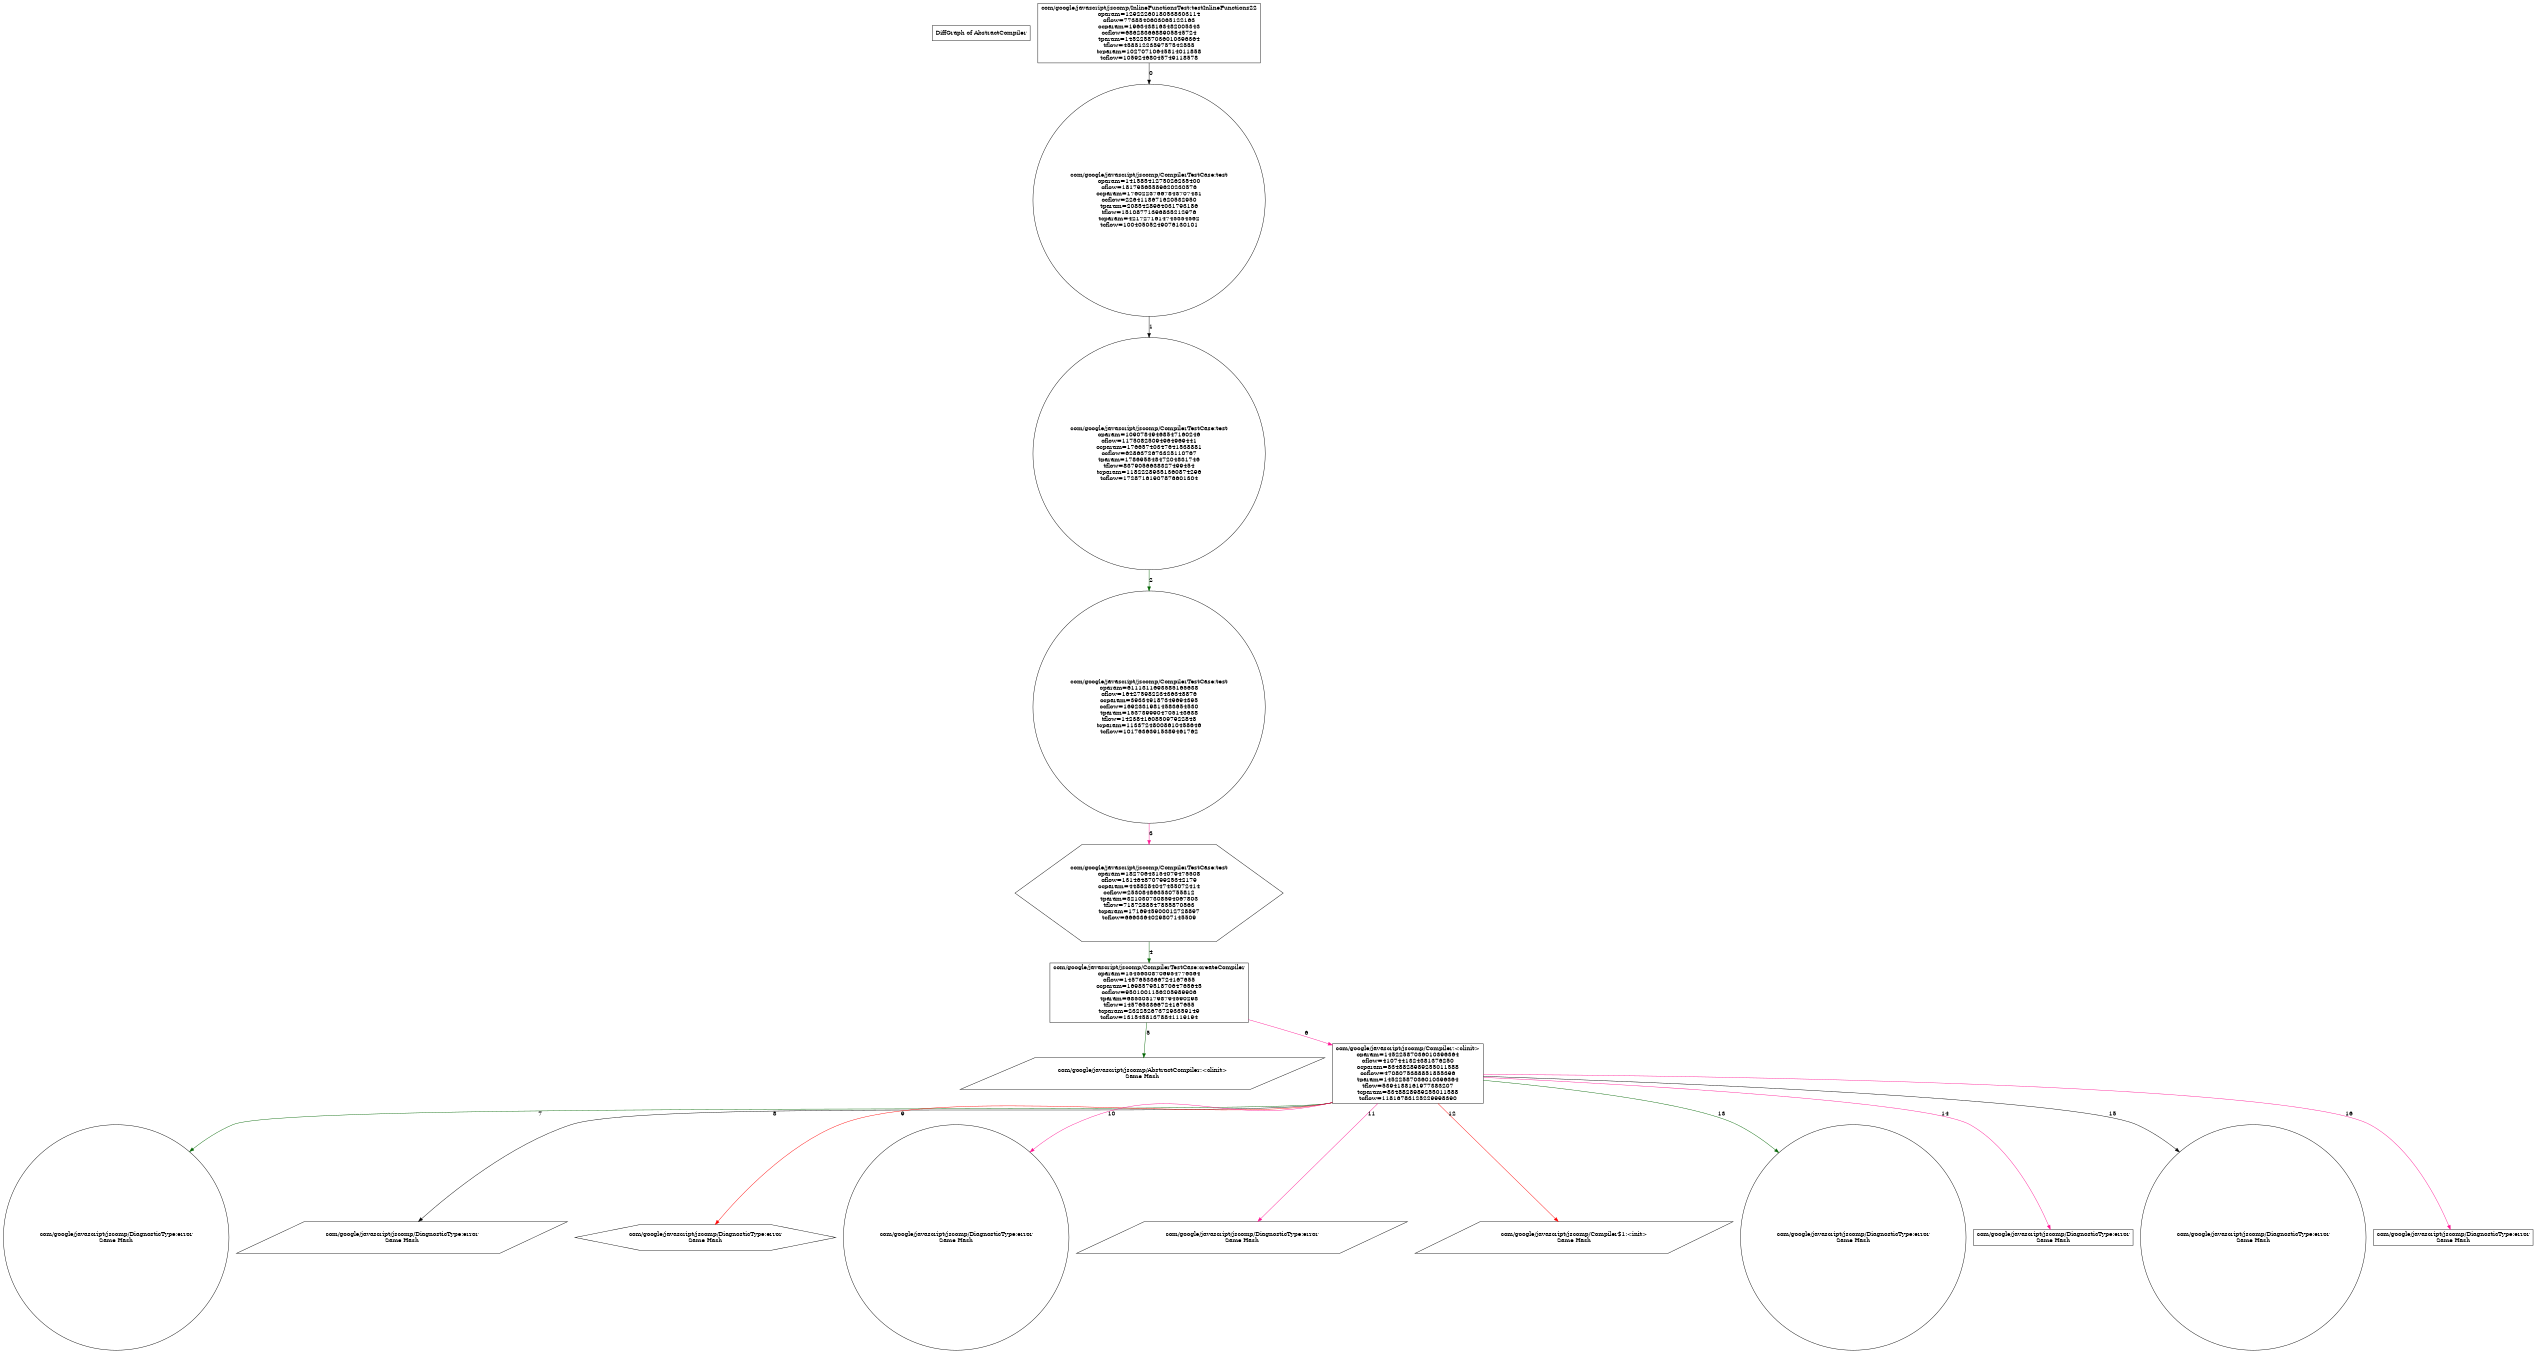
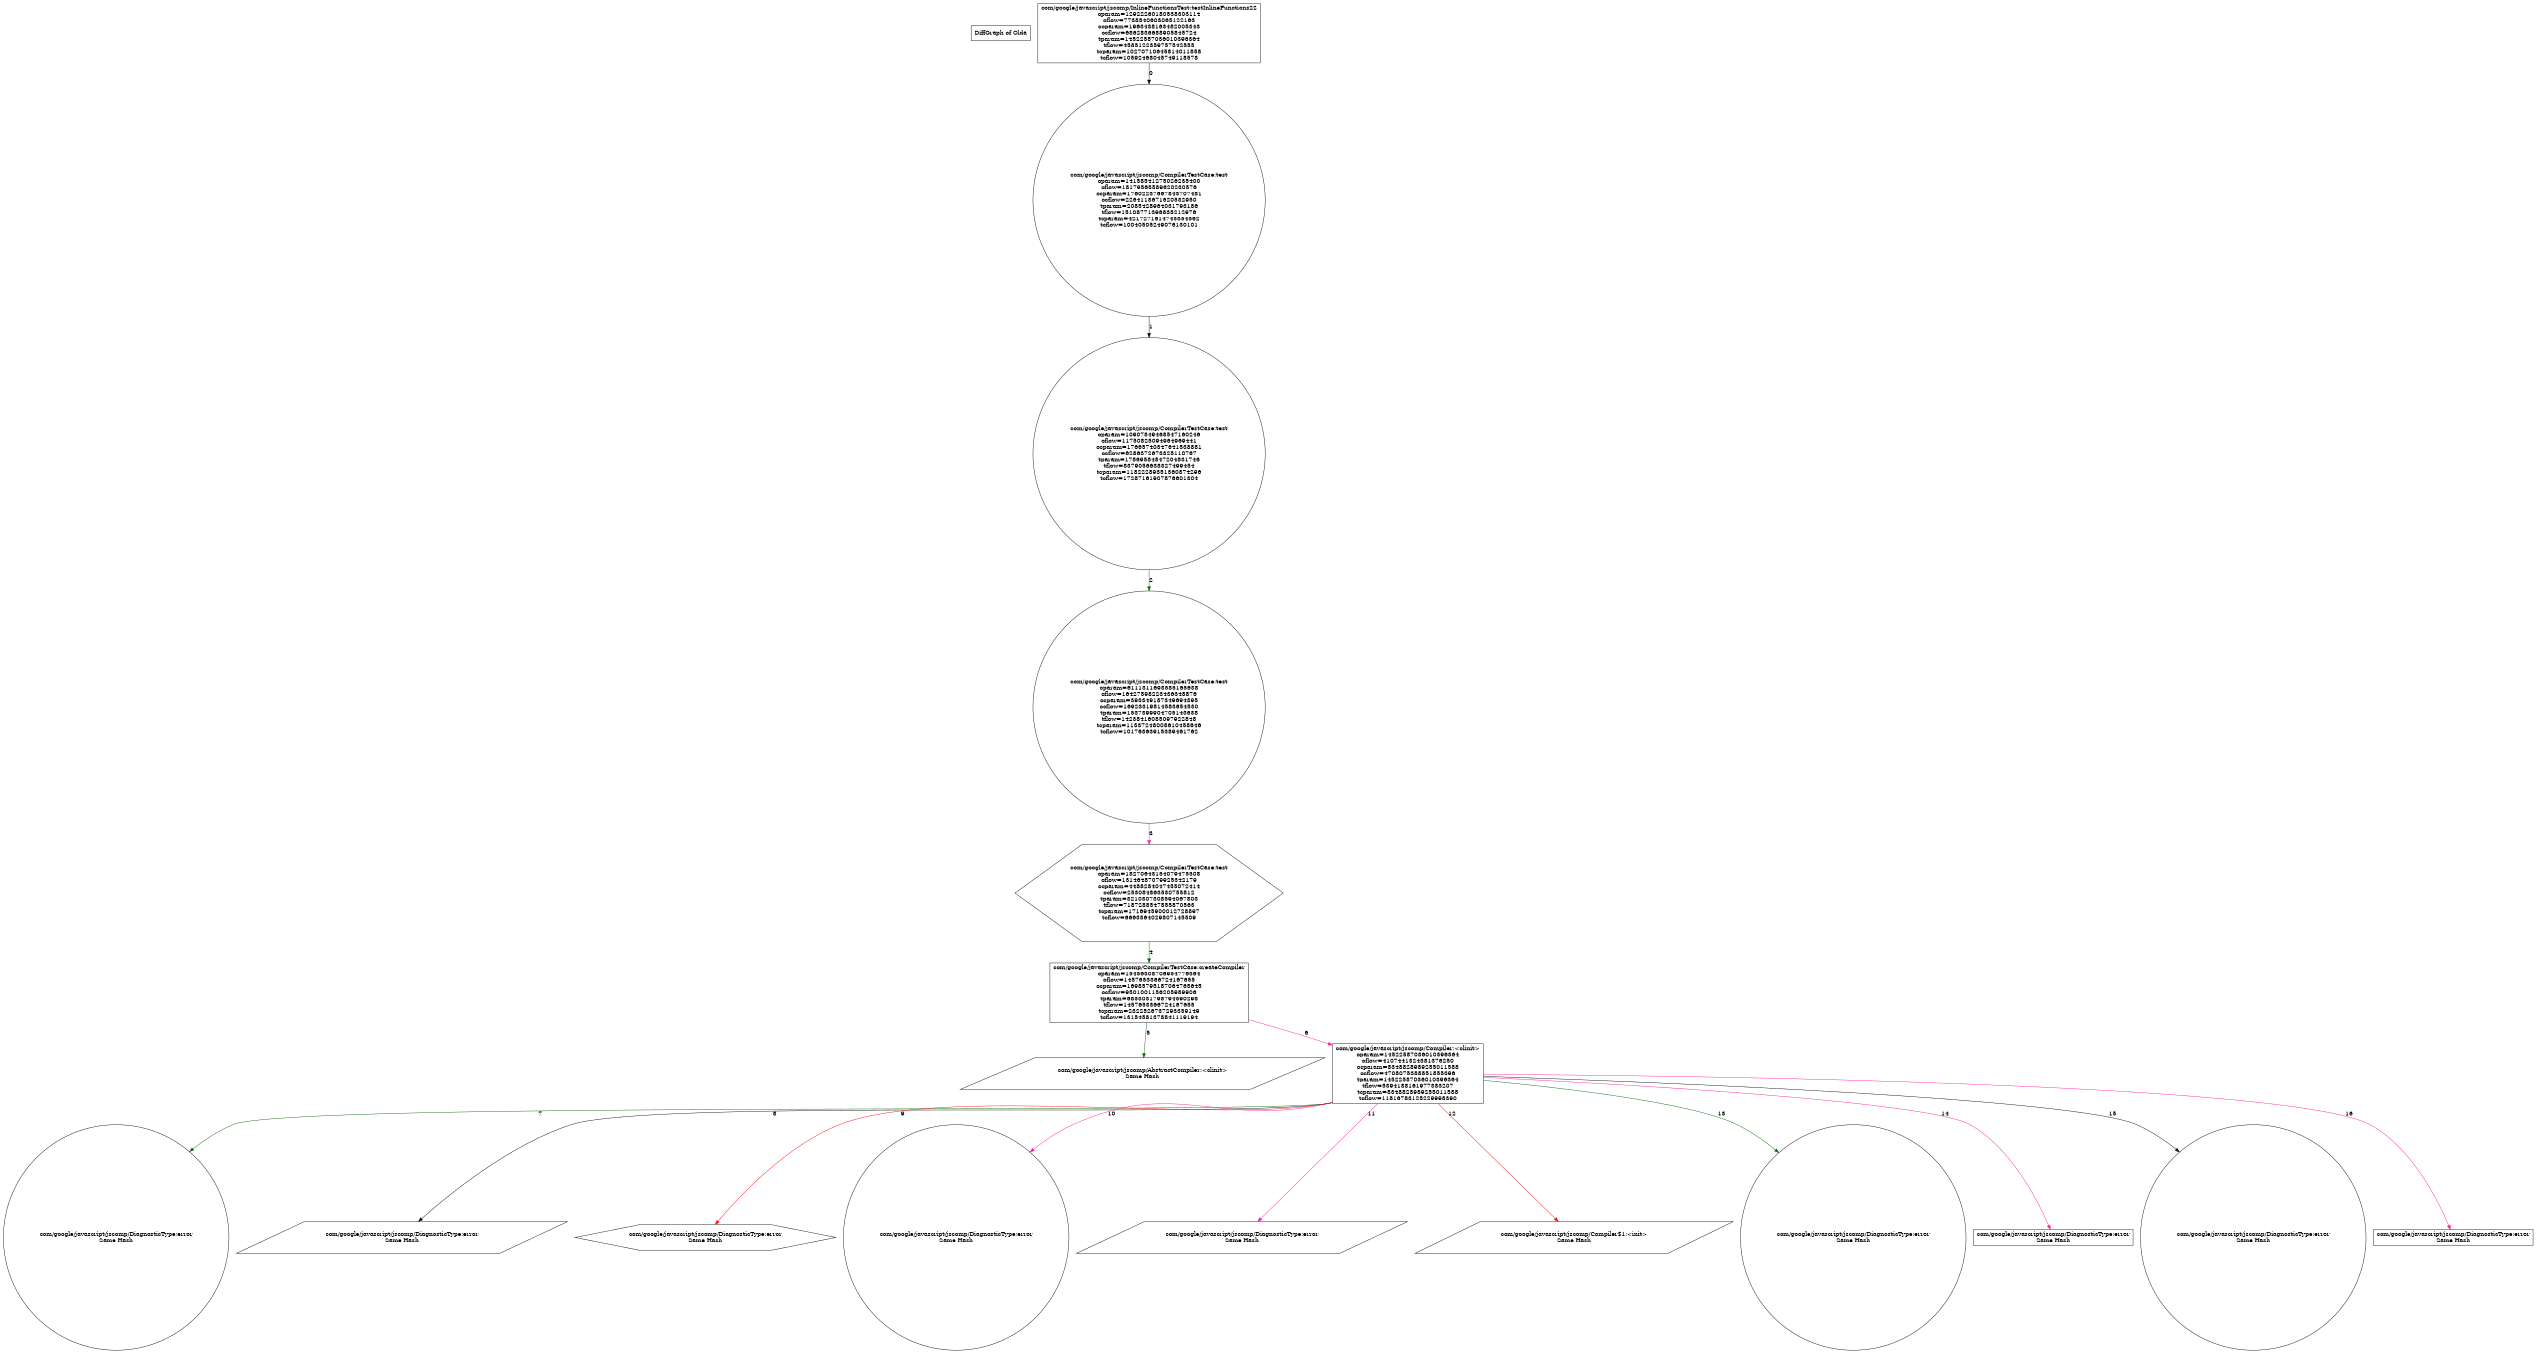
node "DiffGraph of AbstractCompiler": label "DiffGraph of AbstractCompiler" -> "DiffGraph of Olda"
